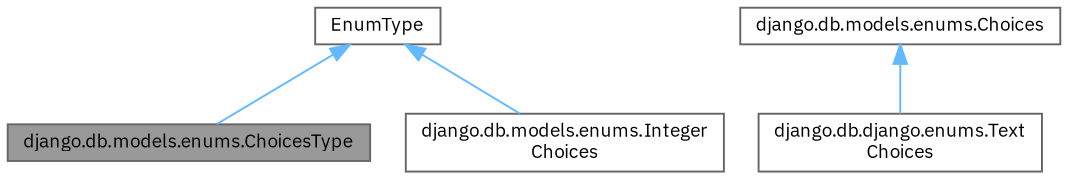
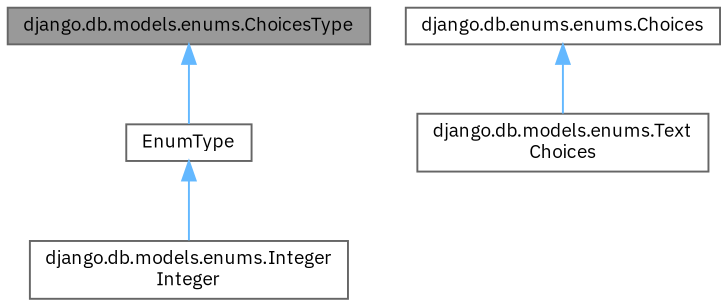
node "django.db.models.enums.Choices": label "django.db.models.enums.Choices" -> "django.db.enums.enums.Choices"
edge "django.db.models.enums.ChoicesType" -> "EnumType": reversed
node "django.db.models.enums.Integer Choices": label "django.db.models.enums.Integer Choices" -> "django.db.models.enums.Integer Integer"
node "django.db.django.enums.Text Choices": label "django.db.django.enums.Text Choices" -> "django.db.models.enums.Text Choices"
